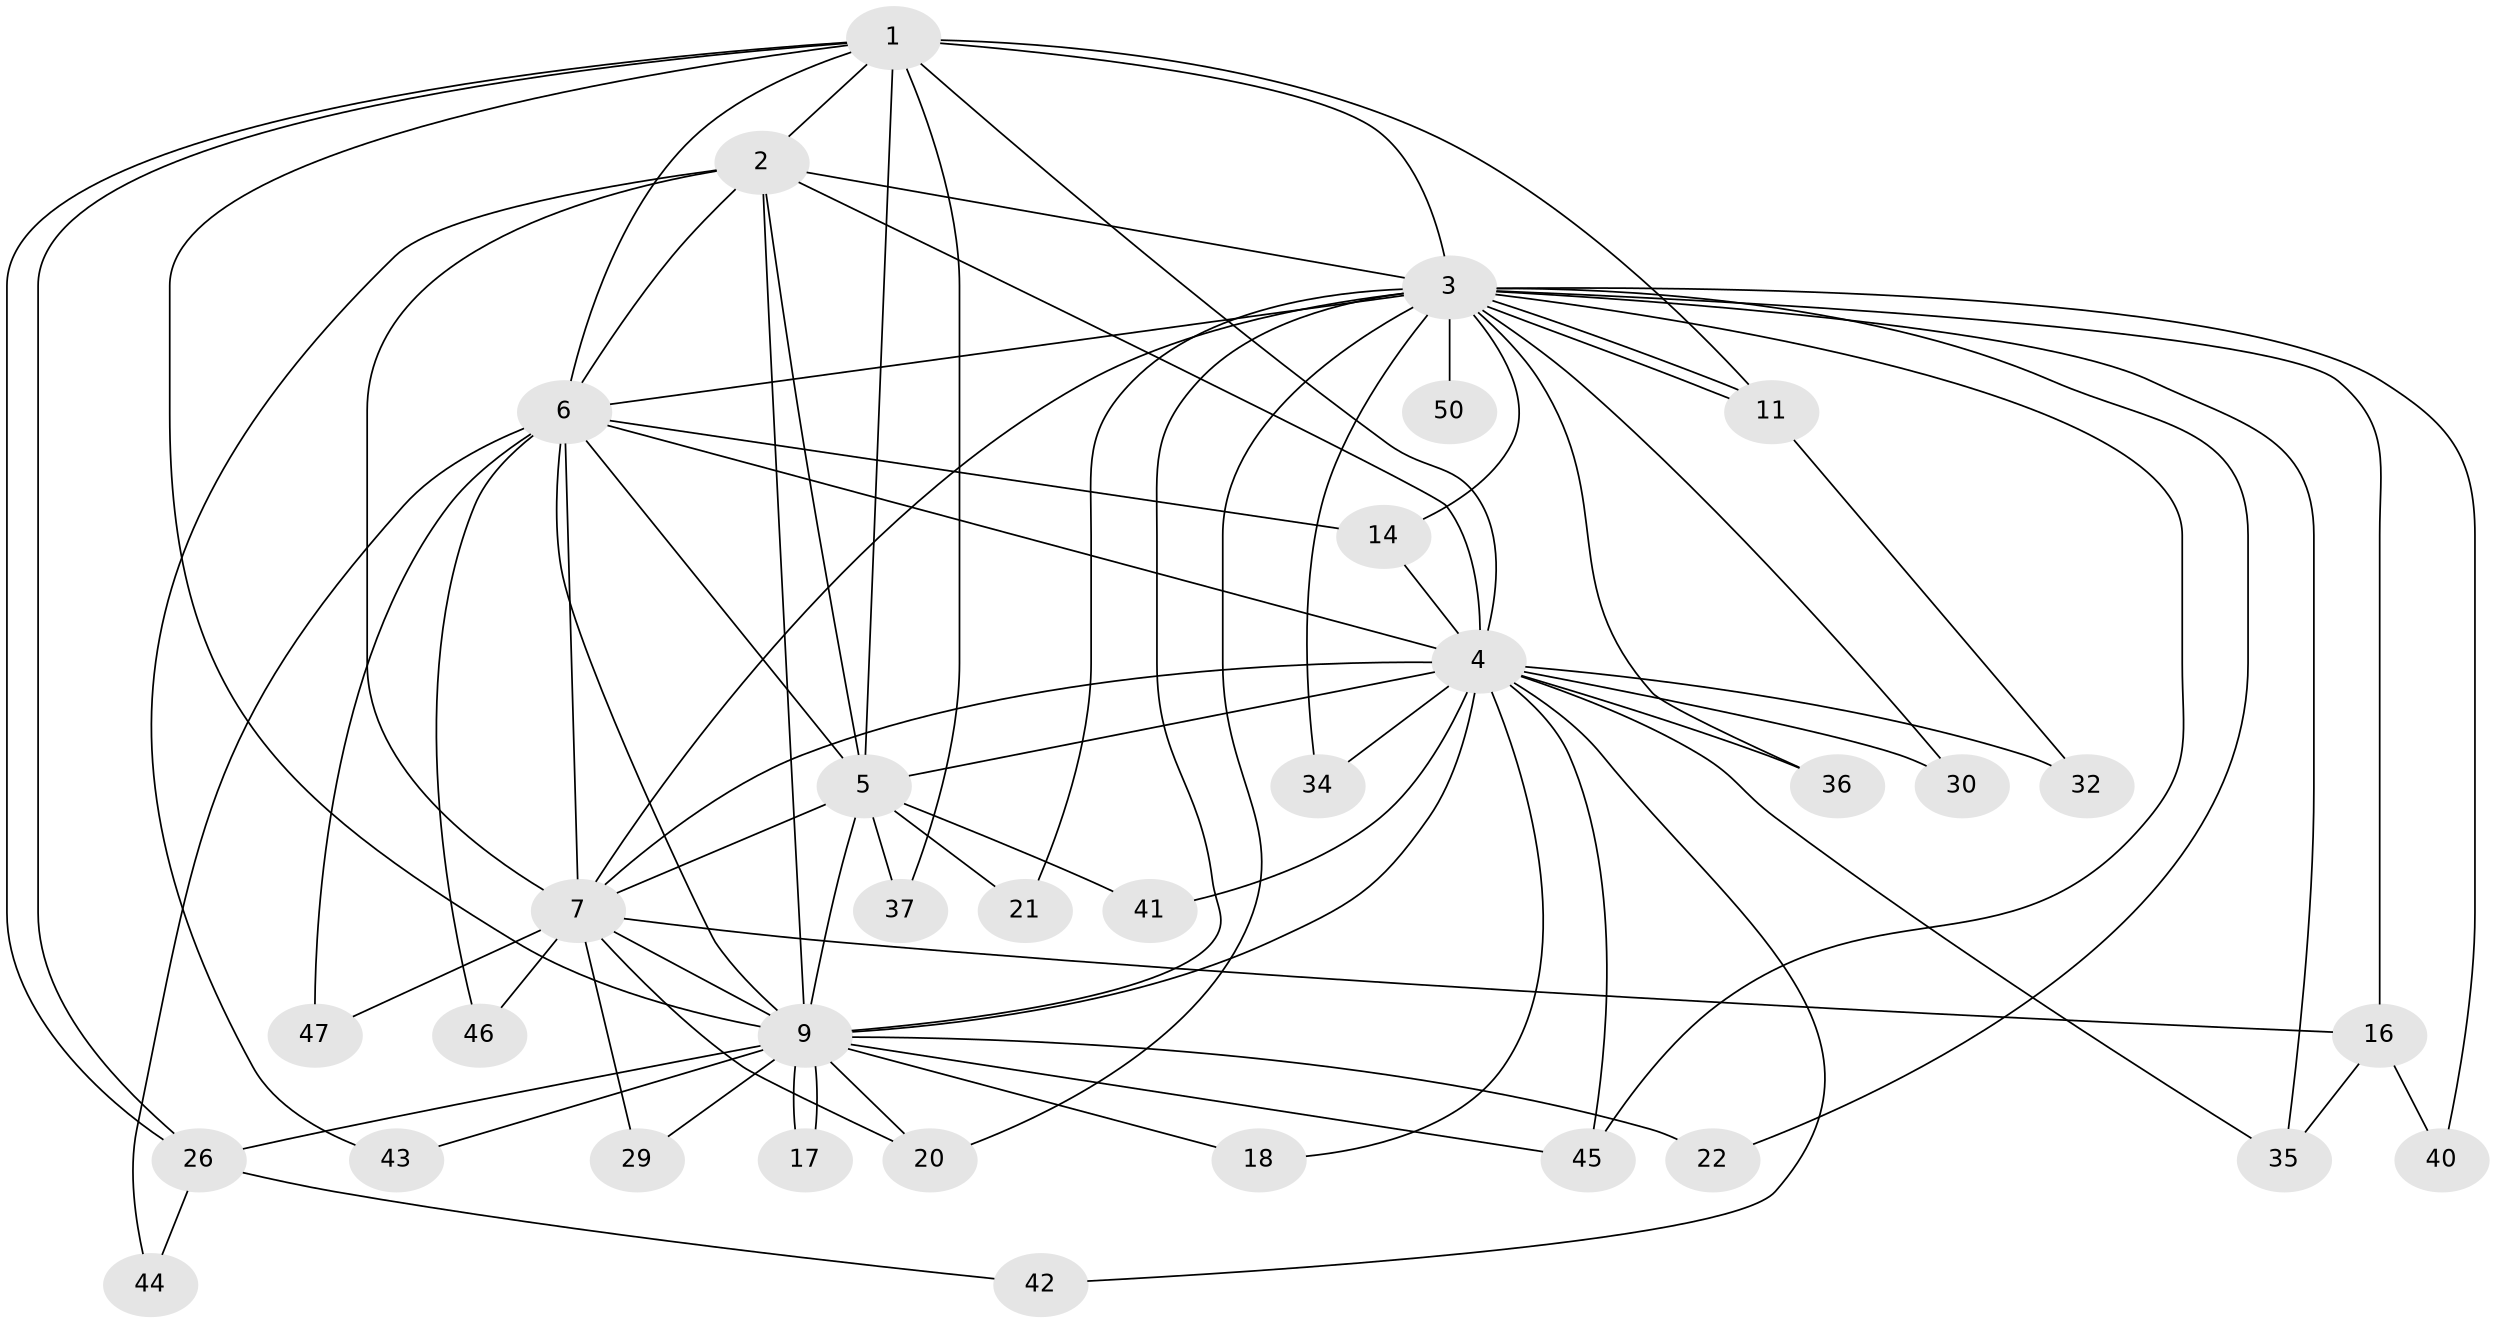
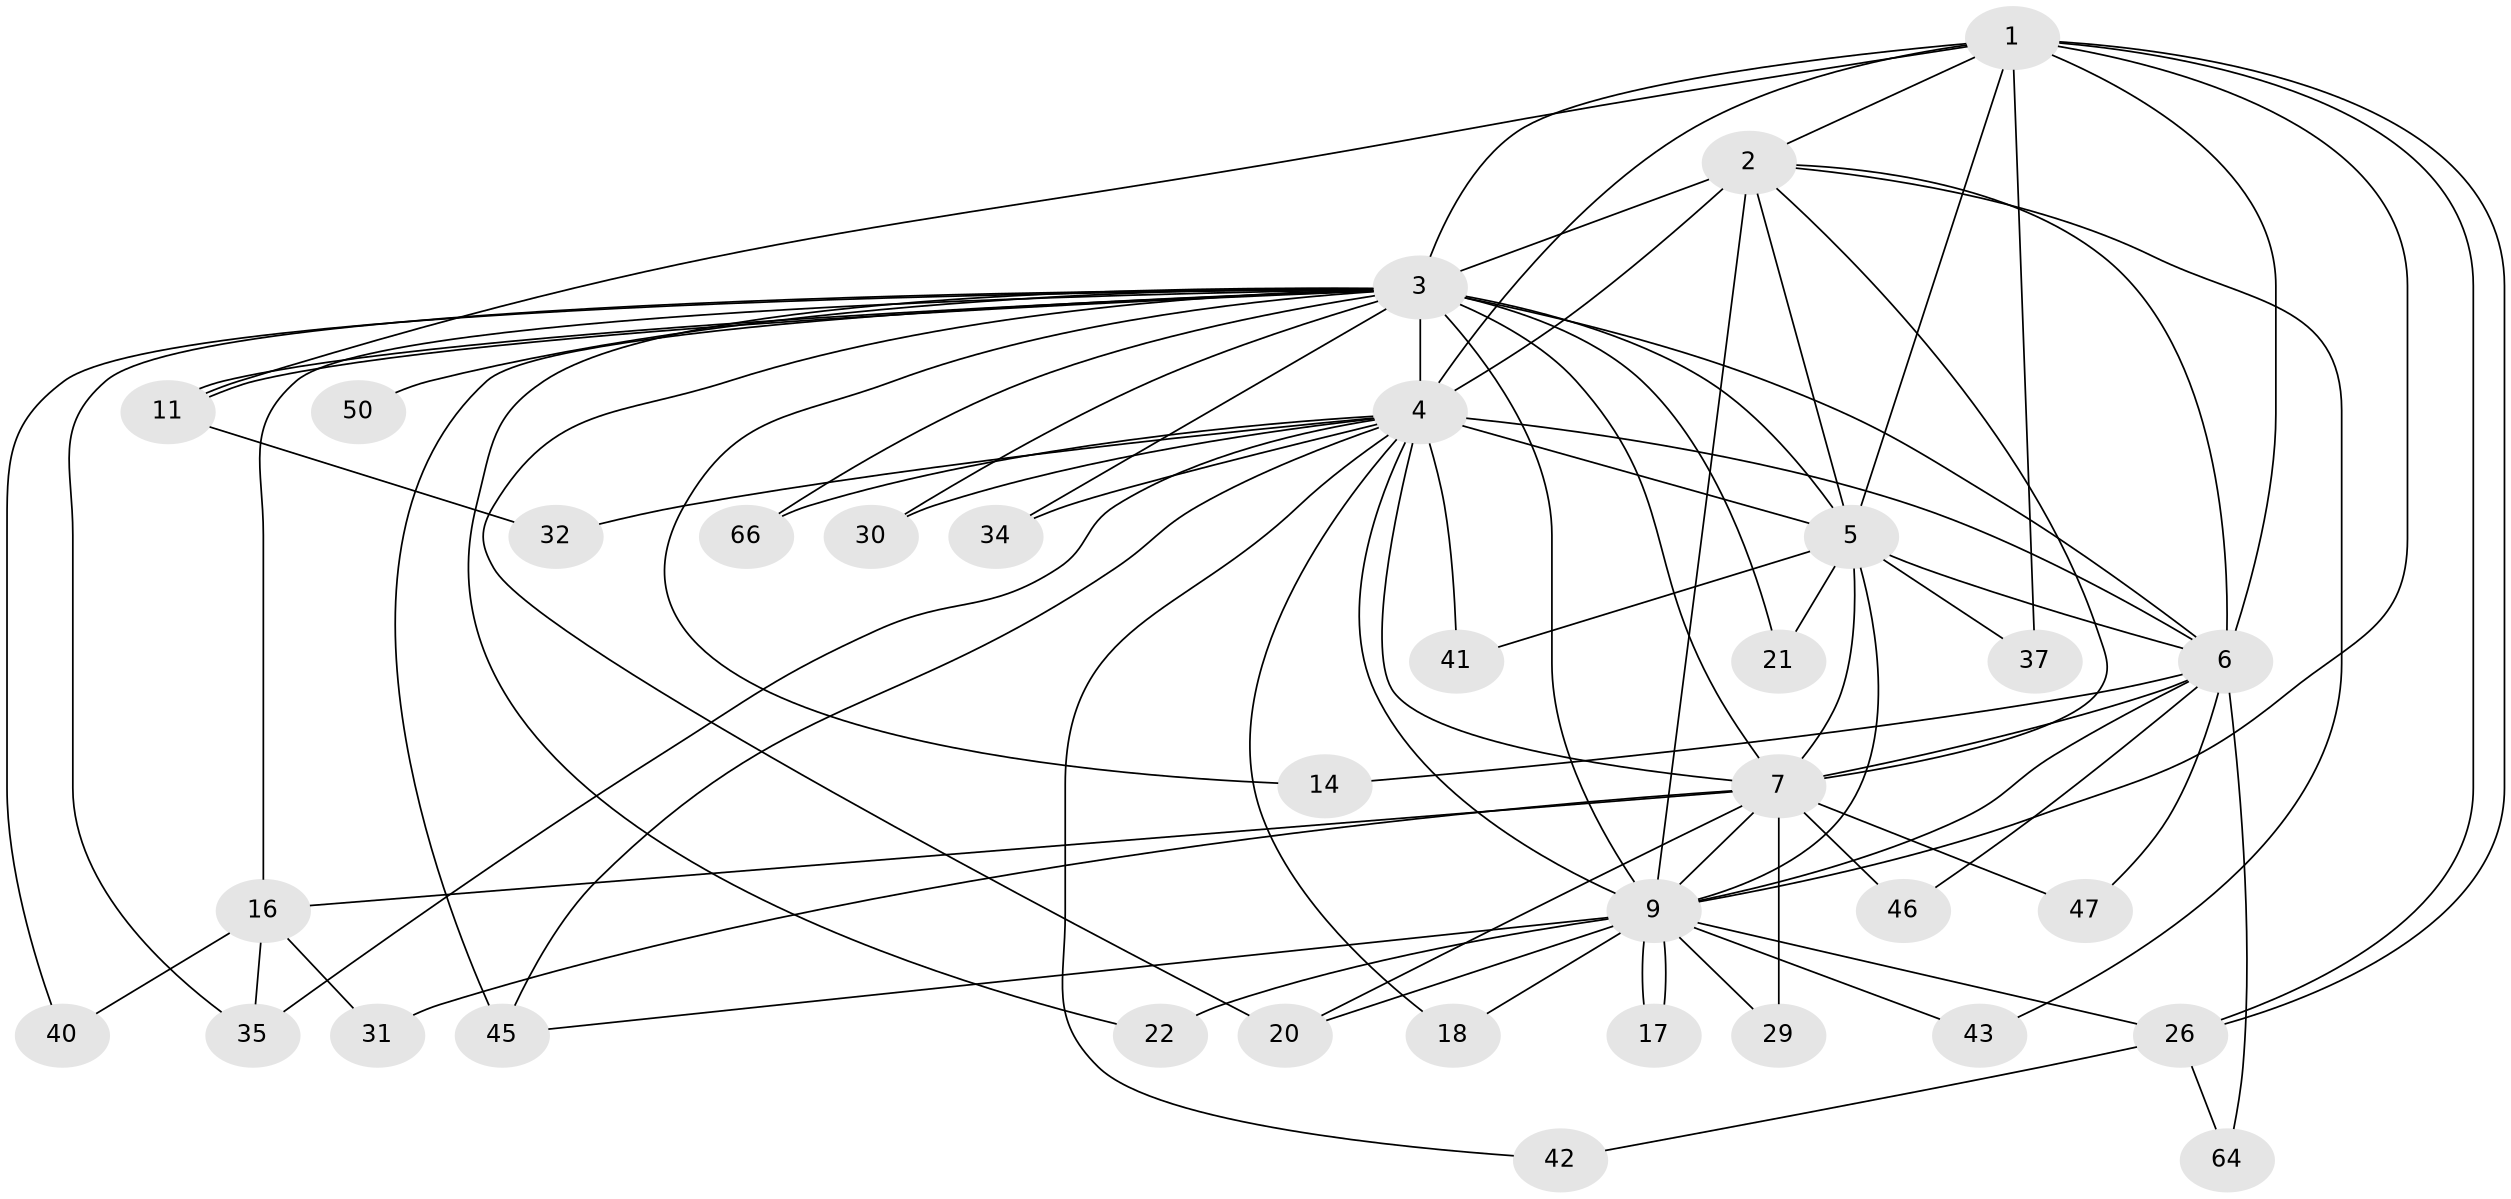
edge "3" -- "5": added
edge "14" -- "4": now "3" -- "4"
node "36": label "36" -> "66"
node "31": added
node "44": label "44" -> "64"
